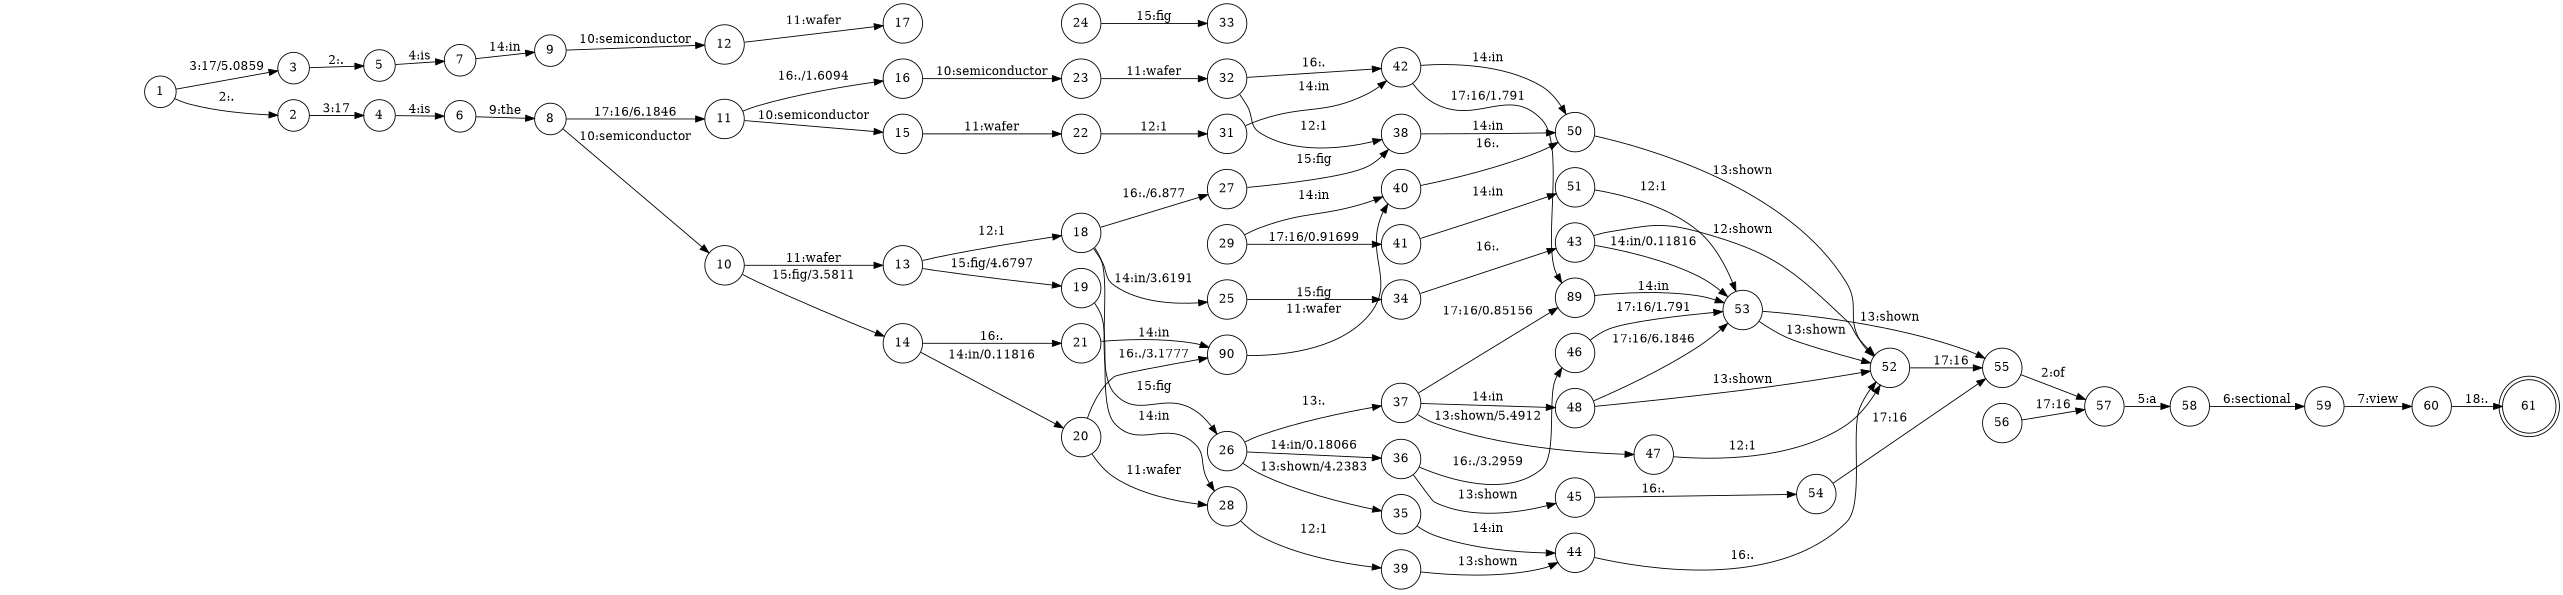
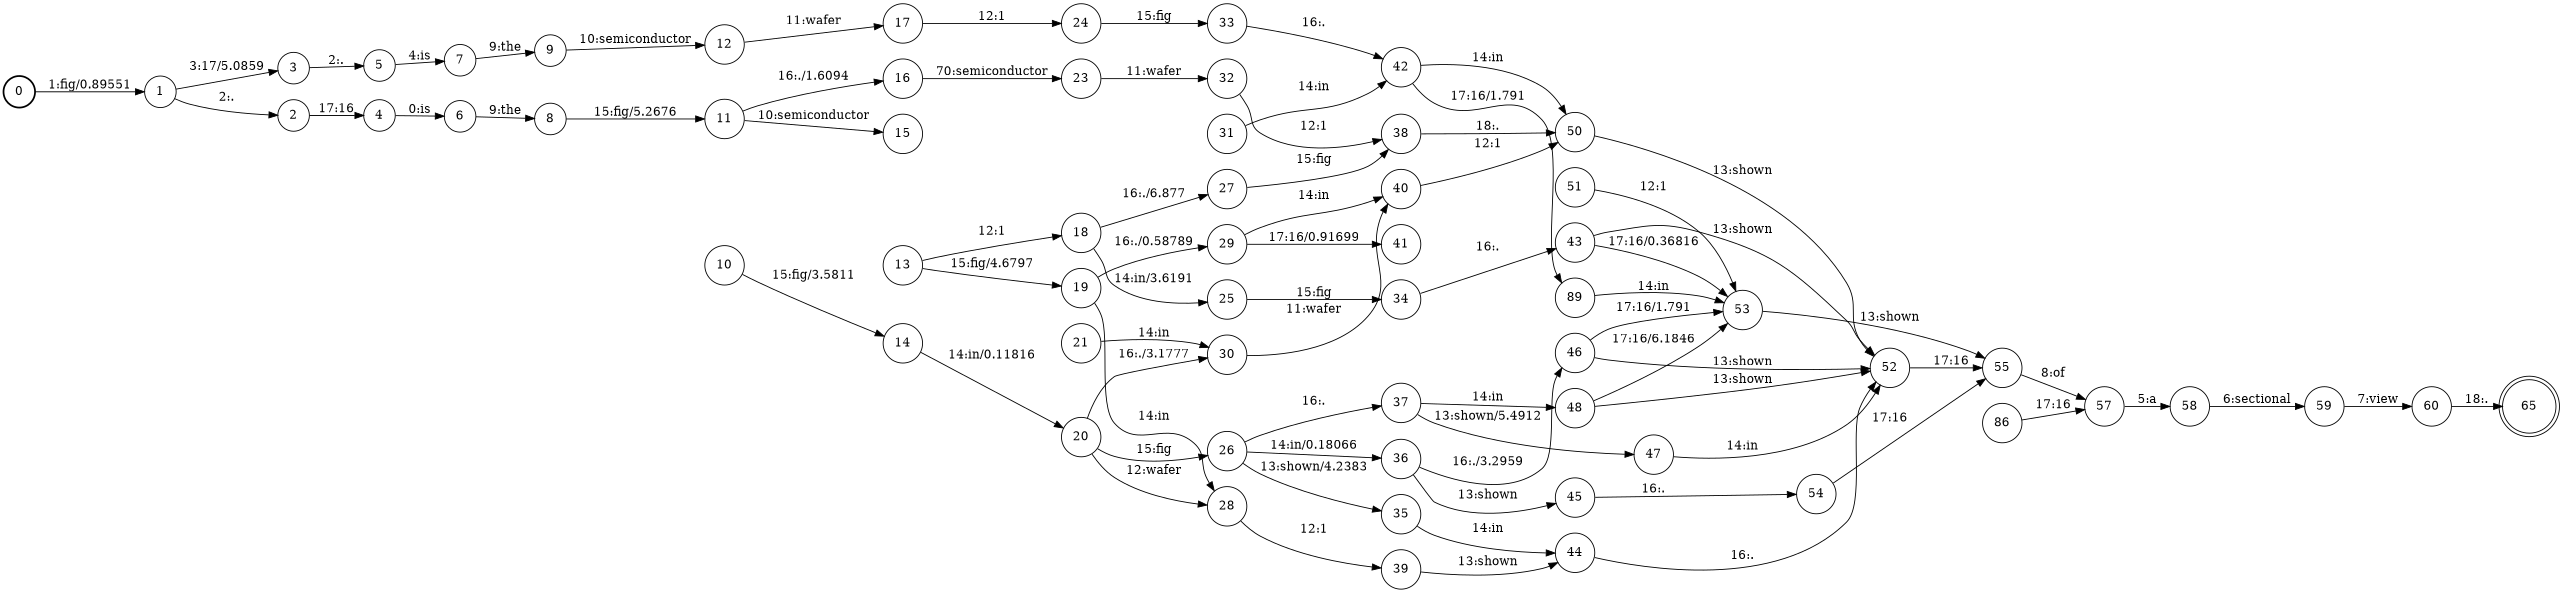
edge "17" -> "24": added, label "12:1"
edge "7" -> "9": label "14:in" -> "9:the"
edge "16" -> "23": label "10:semiconductor" -> "70:semiconductor"
edge "32" -> "42": now "33" -> "42"
node "0": added
edge "2" -> "4": label "3:17" -> "17:16"
edge "4" -> "6": label "4:is" -> "0:is"
edge "8" -> "11": label "17:16/6.1846" -> "15:fig/5.2676"
edge "38" -> "50": label "14:in" -> "18:."
node "22": removed
edge "40" -> "50": label "16:." -> "12:1"
edge "8" -> "10": removed, label "10:semiconductor"
edge "41" -> "51": removed, label "14:in"
edge "43" -> "52": label "12:shown" -> "13:shown"
edge "43" -> "53": label "14:in/0.11816" -> "17:16/0.36816"
edge "19" -> "29": added, label "16:./0.58789"
edge "10" -> "13": removed, label "11:wafer"
edge "14" -> "21": removed, label "16:."
edge "53" -> "52": now "46" -> "52"
edge "37" -> "89": removed, label "17:16/0.85156"
node "90": label "90" -> "30"
edge "55" -> "57": label "2:of" -> "8:of"
edge "18" -> "26": now "20" -> "26"
edge "26" -> "37": label "13:." -> "16:."
node "61": label "61" -> "65"
node "56": label "56" -> "86"
edge "47" -> "52": label "12:1" -> "14:in"
edge "20" -> "28": label "11:wafer" -> "12:wafer"
